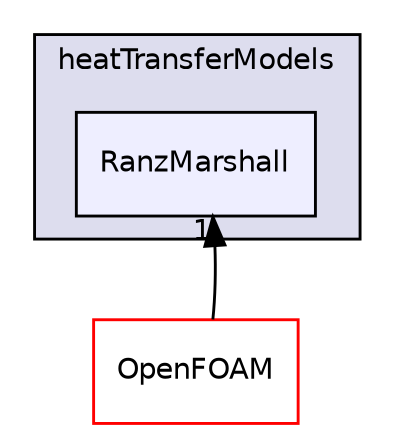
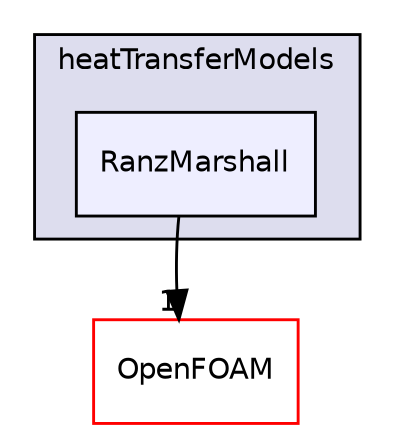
edge "OpenFOAM" -> "RanzMarshall": reversed
